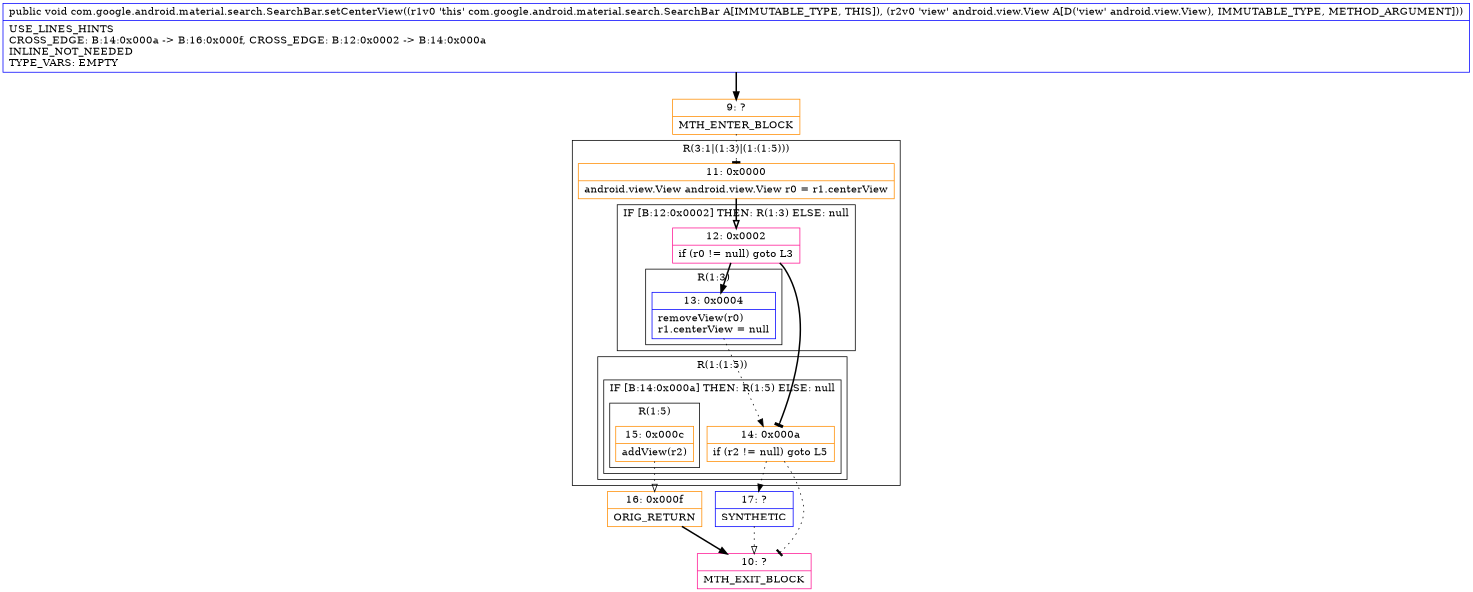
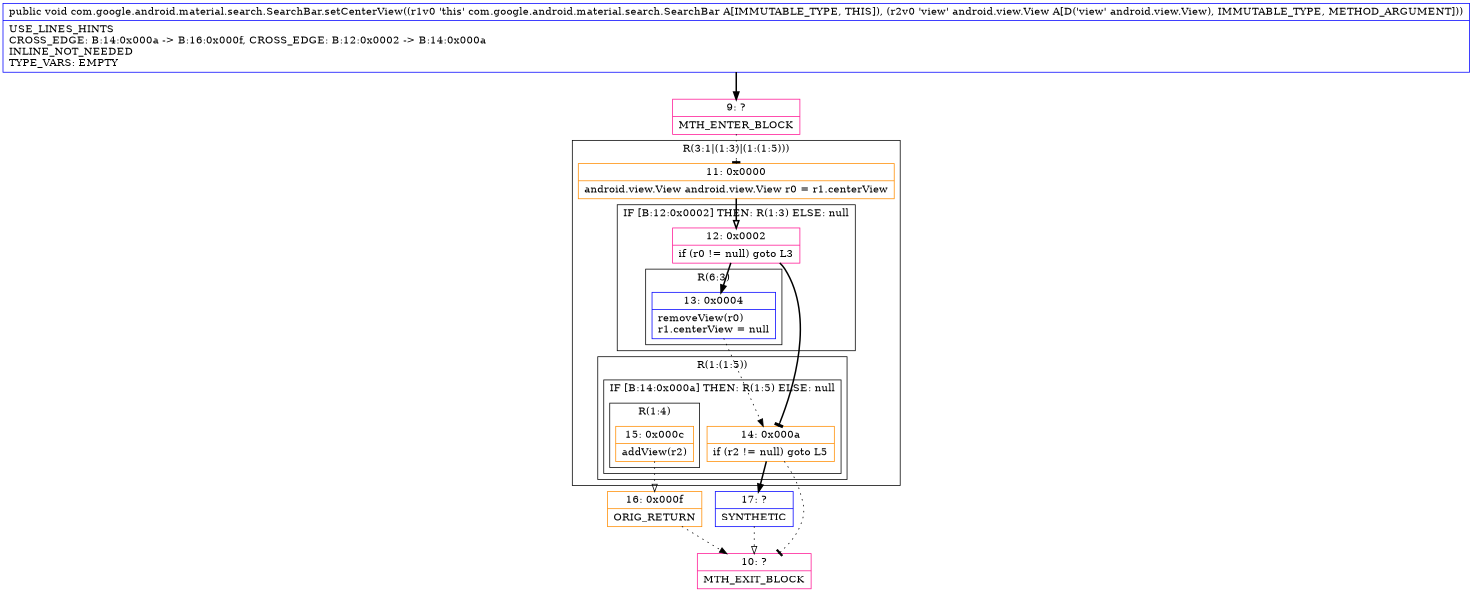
node "9: ?": color darkorange -> deeppink
cluster "R(1:3)": label "R(1:3)" -> "R(6:3)"
cluster "R(1:5)": label "R(1:5)" -> "R(1:4)"
edge "14: 0x000a" -> "17: ?": style dotted -> bold
edge "16: 0x000f" -> "10: ?": style bold -> dotted
